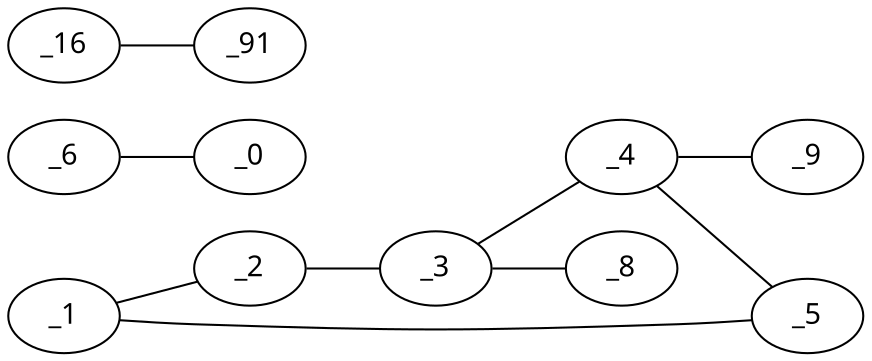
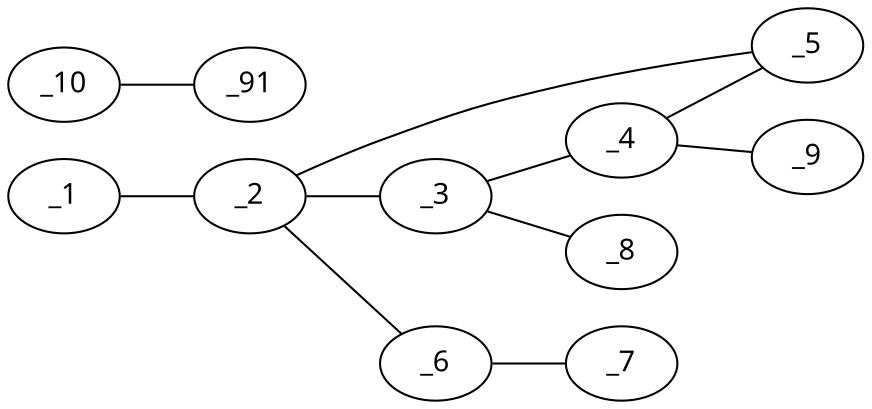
node "_16": label "_16" -> "_10"
node "_0": label "_0" -> "_7"
edge "_2" -- "_6": added
edge "_1" -- "_5": now "_2" -- "_5"
